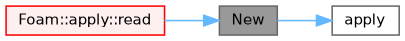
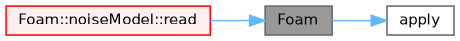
node "Foam::apply::read": label "Foam::apply::read" -> "Foam::noiseModel::read"
node "New": label "New" -> "Foam"
